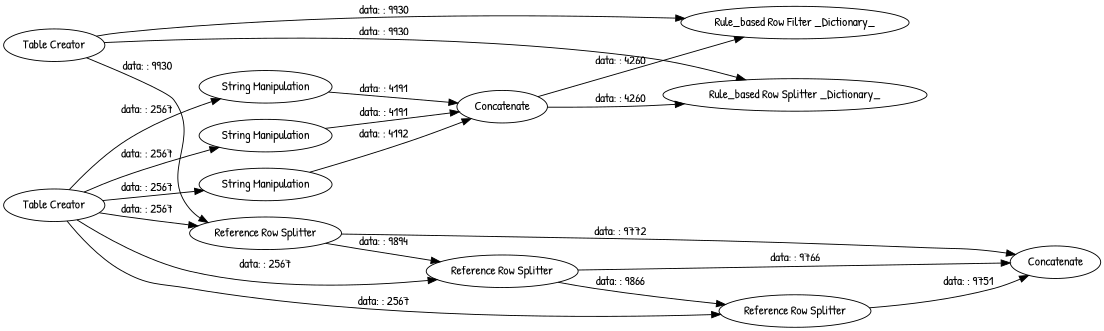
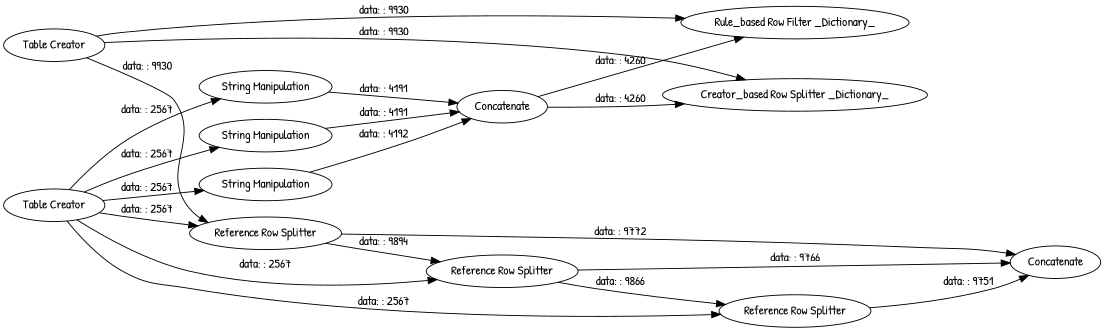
node "Rule_based Row Splitter _Dictionary_": label "Rule_based Row Splitter _Dictionary_" -> "Creator_based Row Splitter _Dictionary_"
